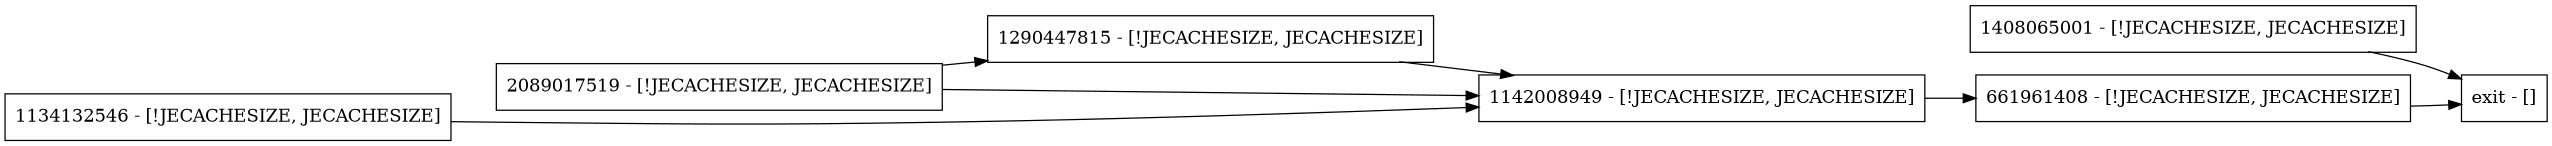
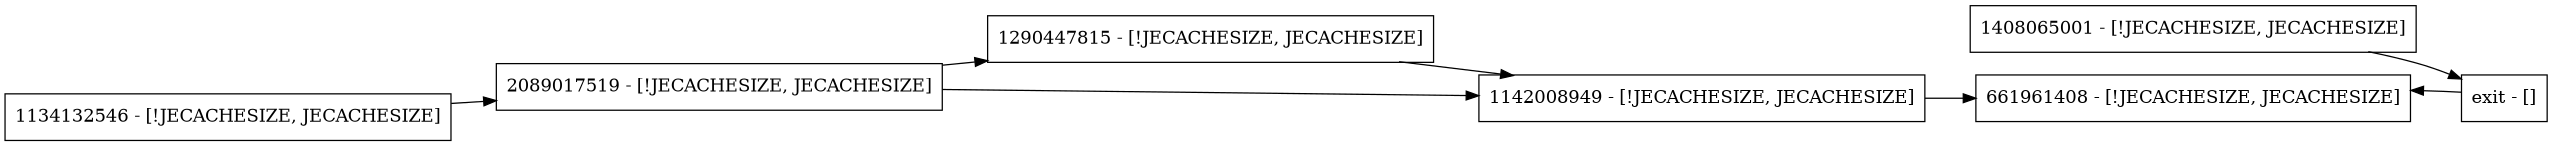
edge "661961408 - [!JECACHESIZE, JECACHESIZE]" -> "exit - []": reversed
edge "1134132546 - [!JECACHESIZE, JECACHESIZE]" -> "1142008949 - [!JECACHESIZE, JECACHESIZE]": now "1134132546 - [!JECACHESIZE, JECACHESIZE]" -> "2089017519 - [!JECACHESIZE, JECACHESIZE]"
